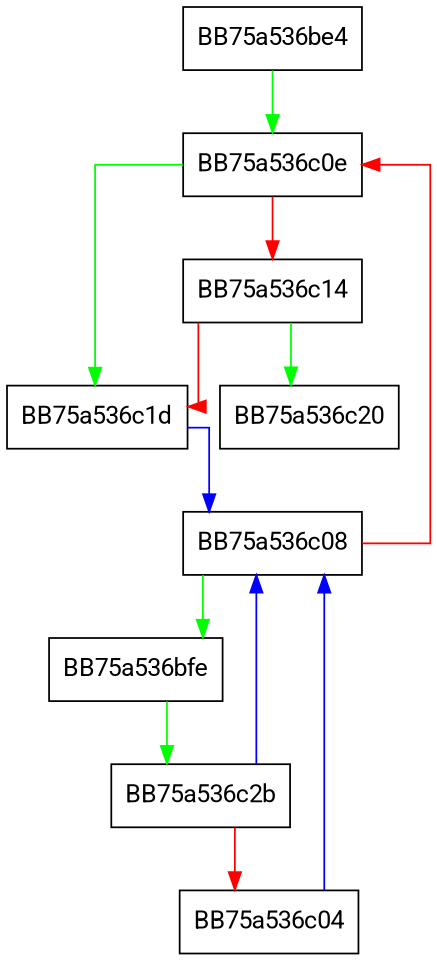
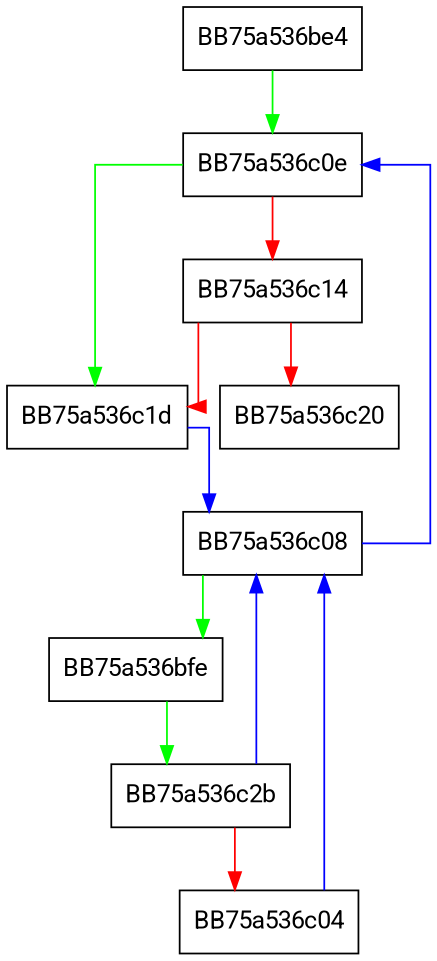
edge "BB75a536c14" -> "BB75a536c20": color green -> red
edge "BB75a536c08" -> "BB75a536c0e": color red -> blue
